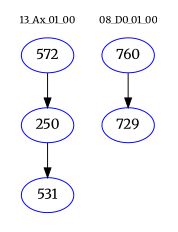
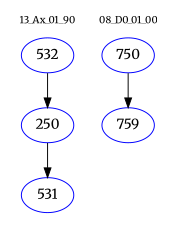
cluster "13_Ax_01_00": label "13_Ax_01_00" -> "13_Ax_01_90"
node "572": label "572" -> "532"
node "760": label "760" -> "750"
node "729": label "729" -> "759"
